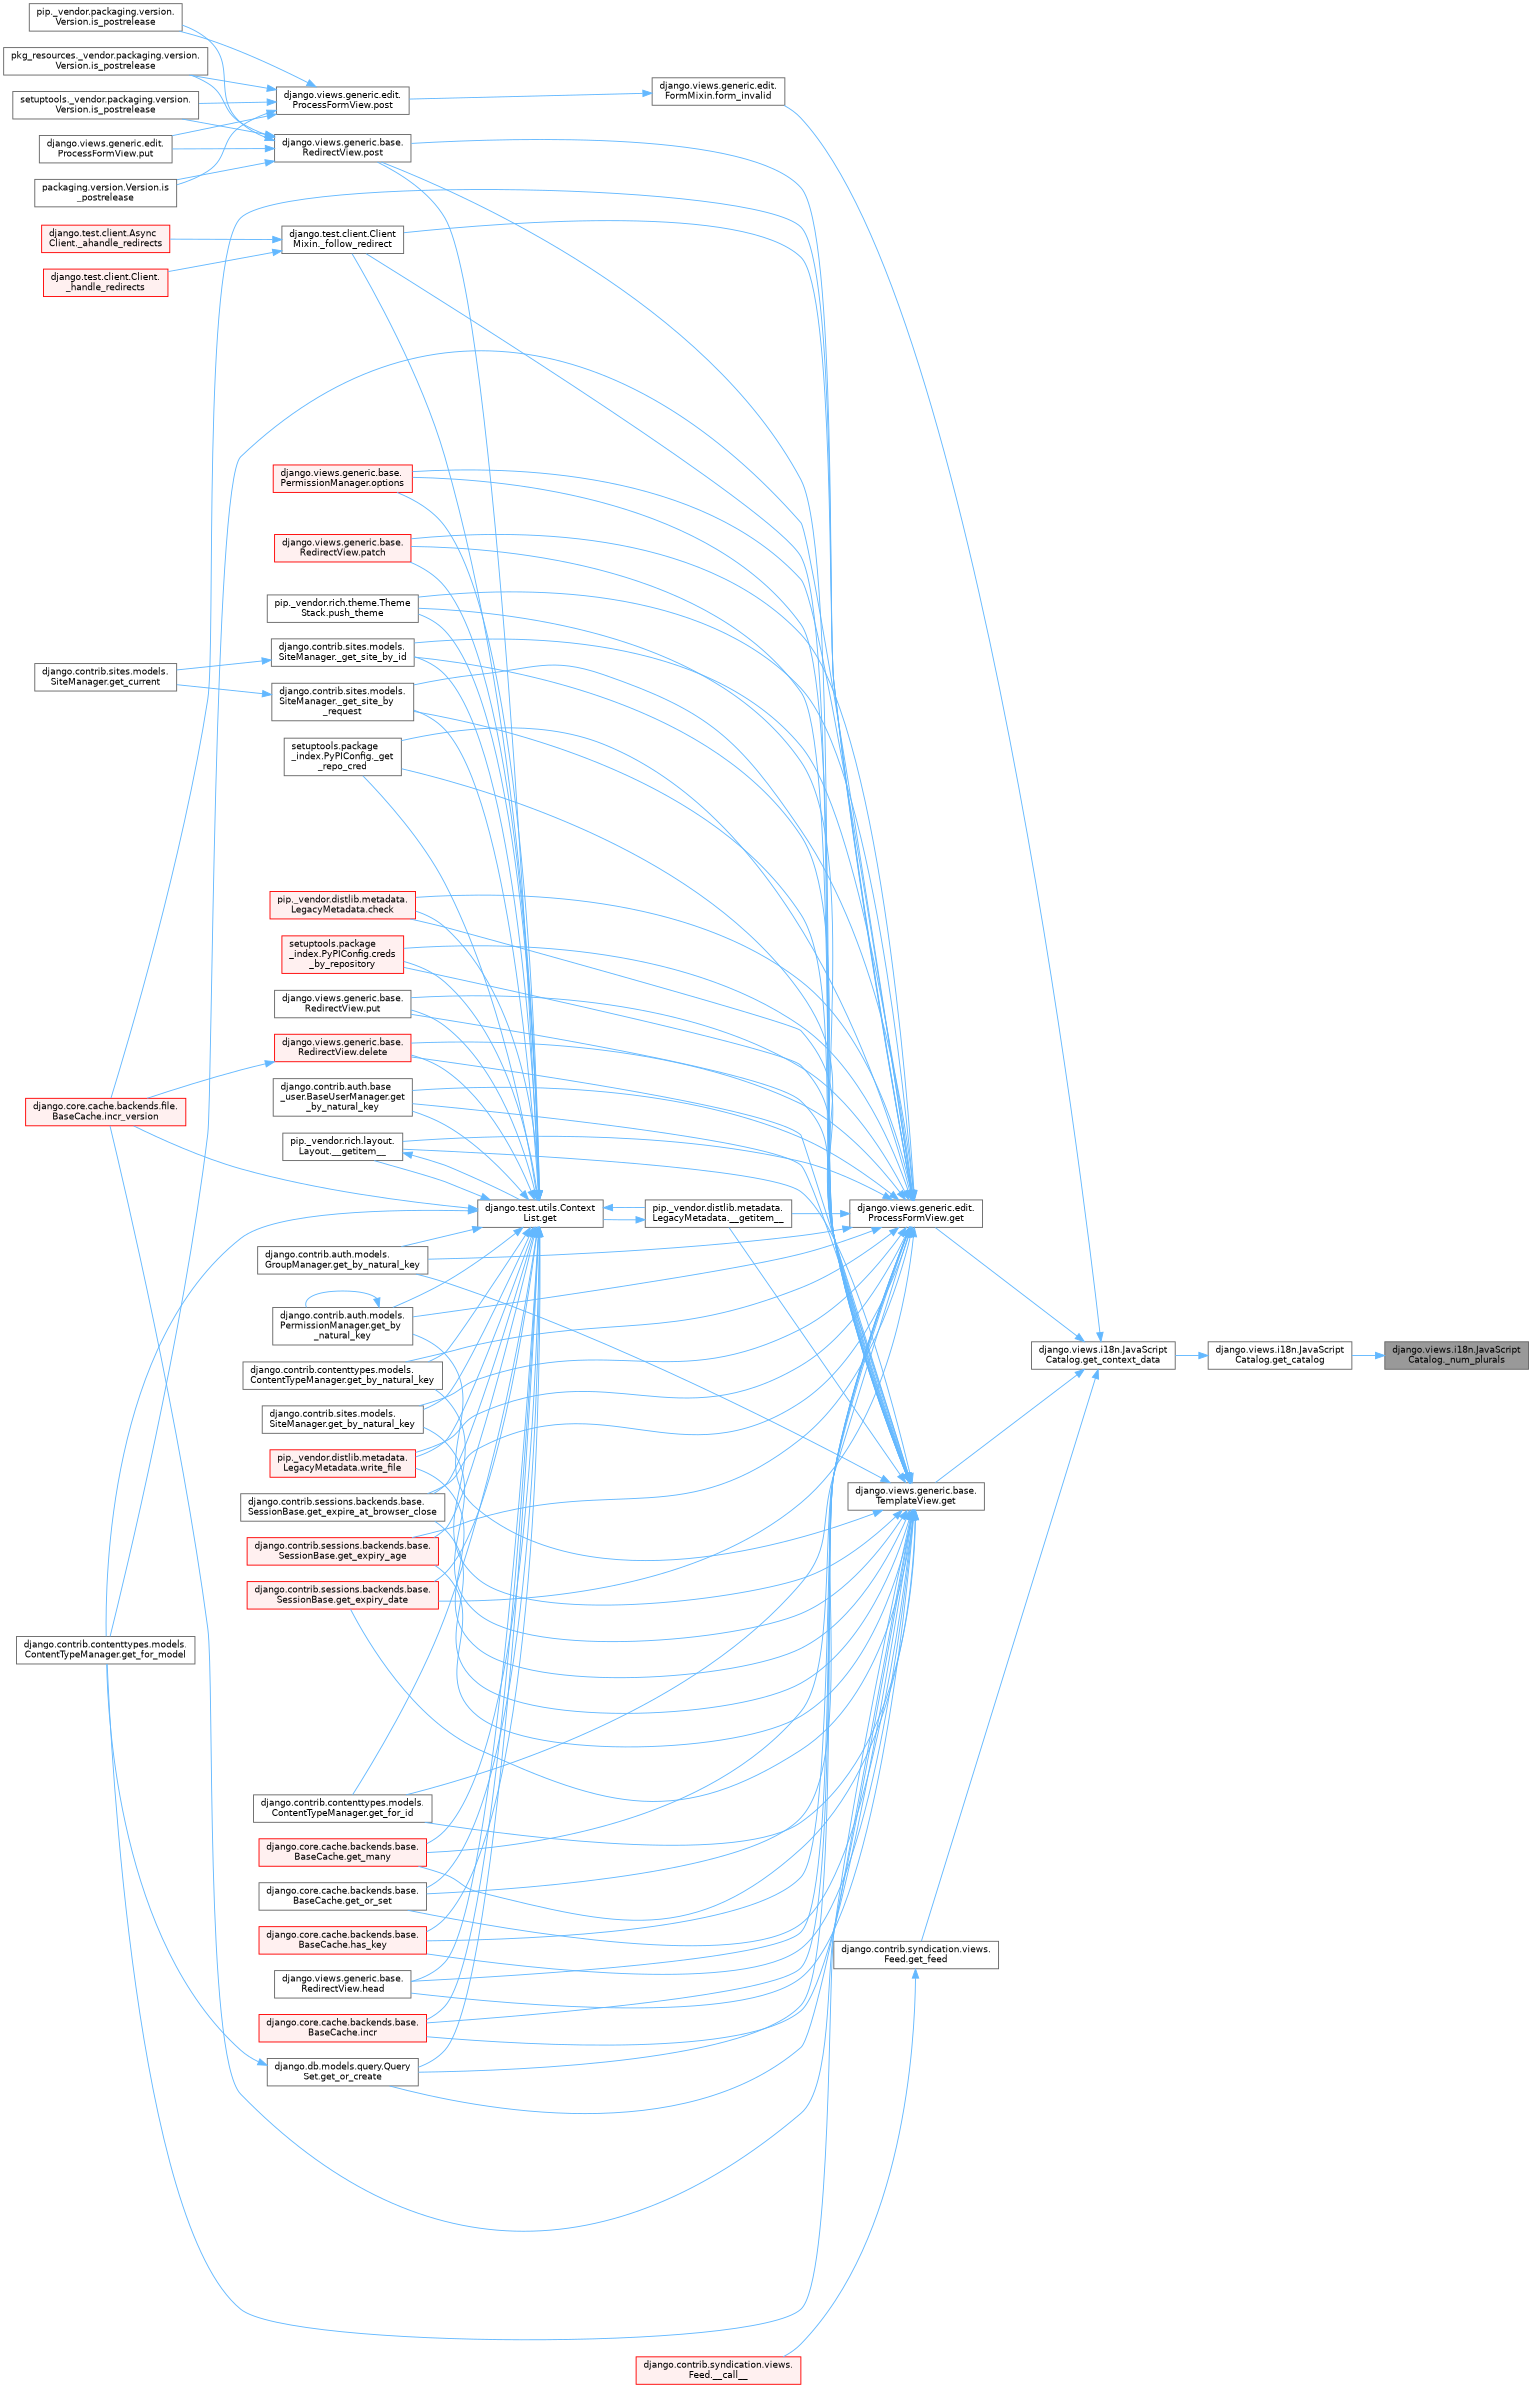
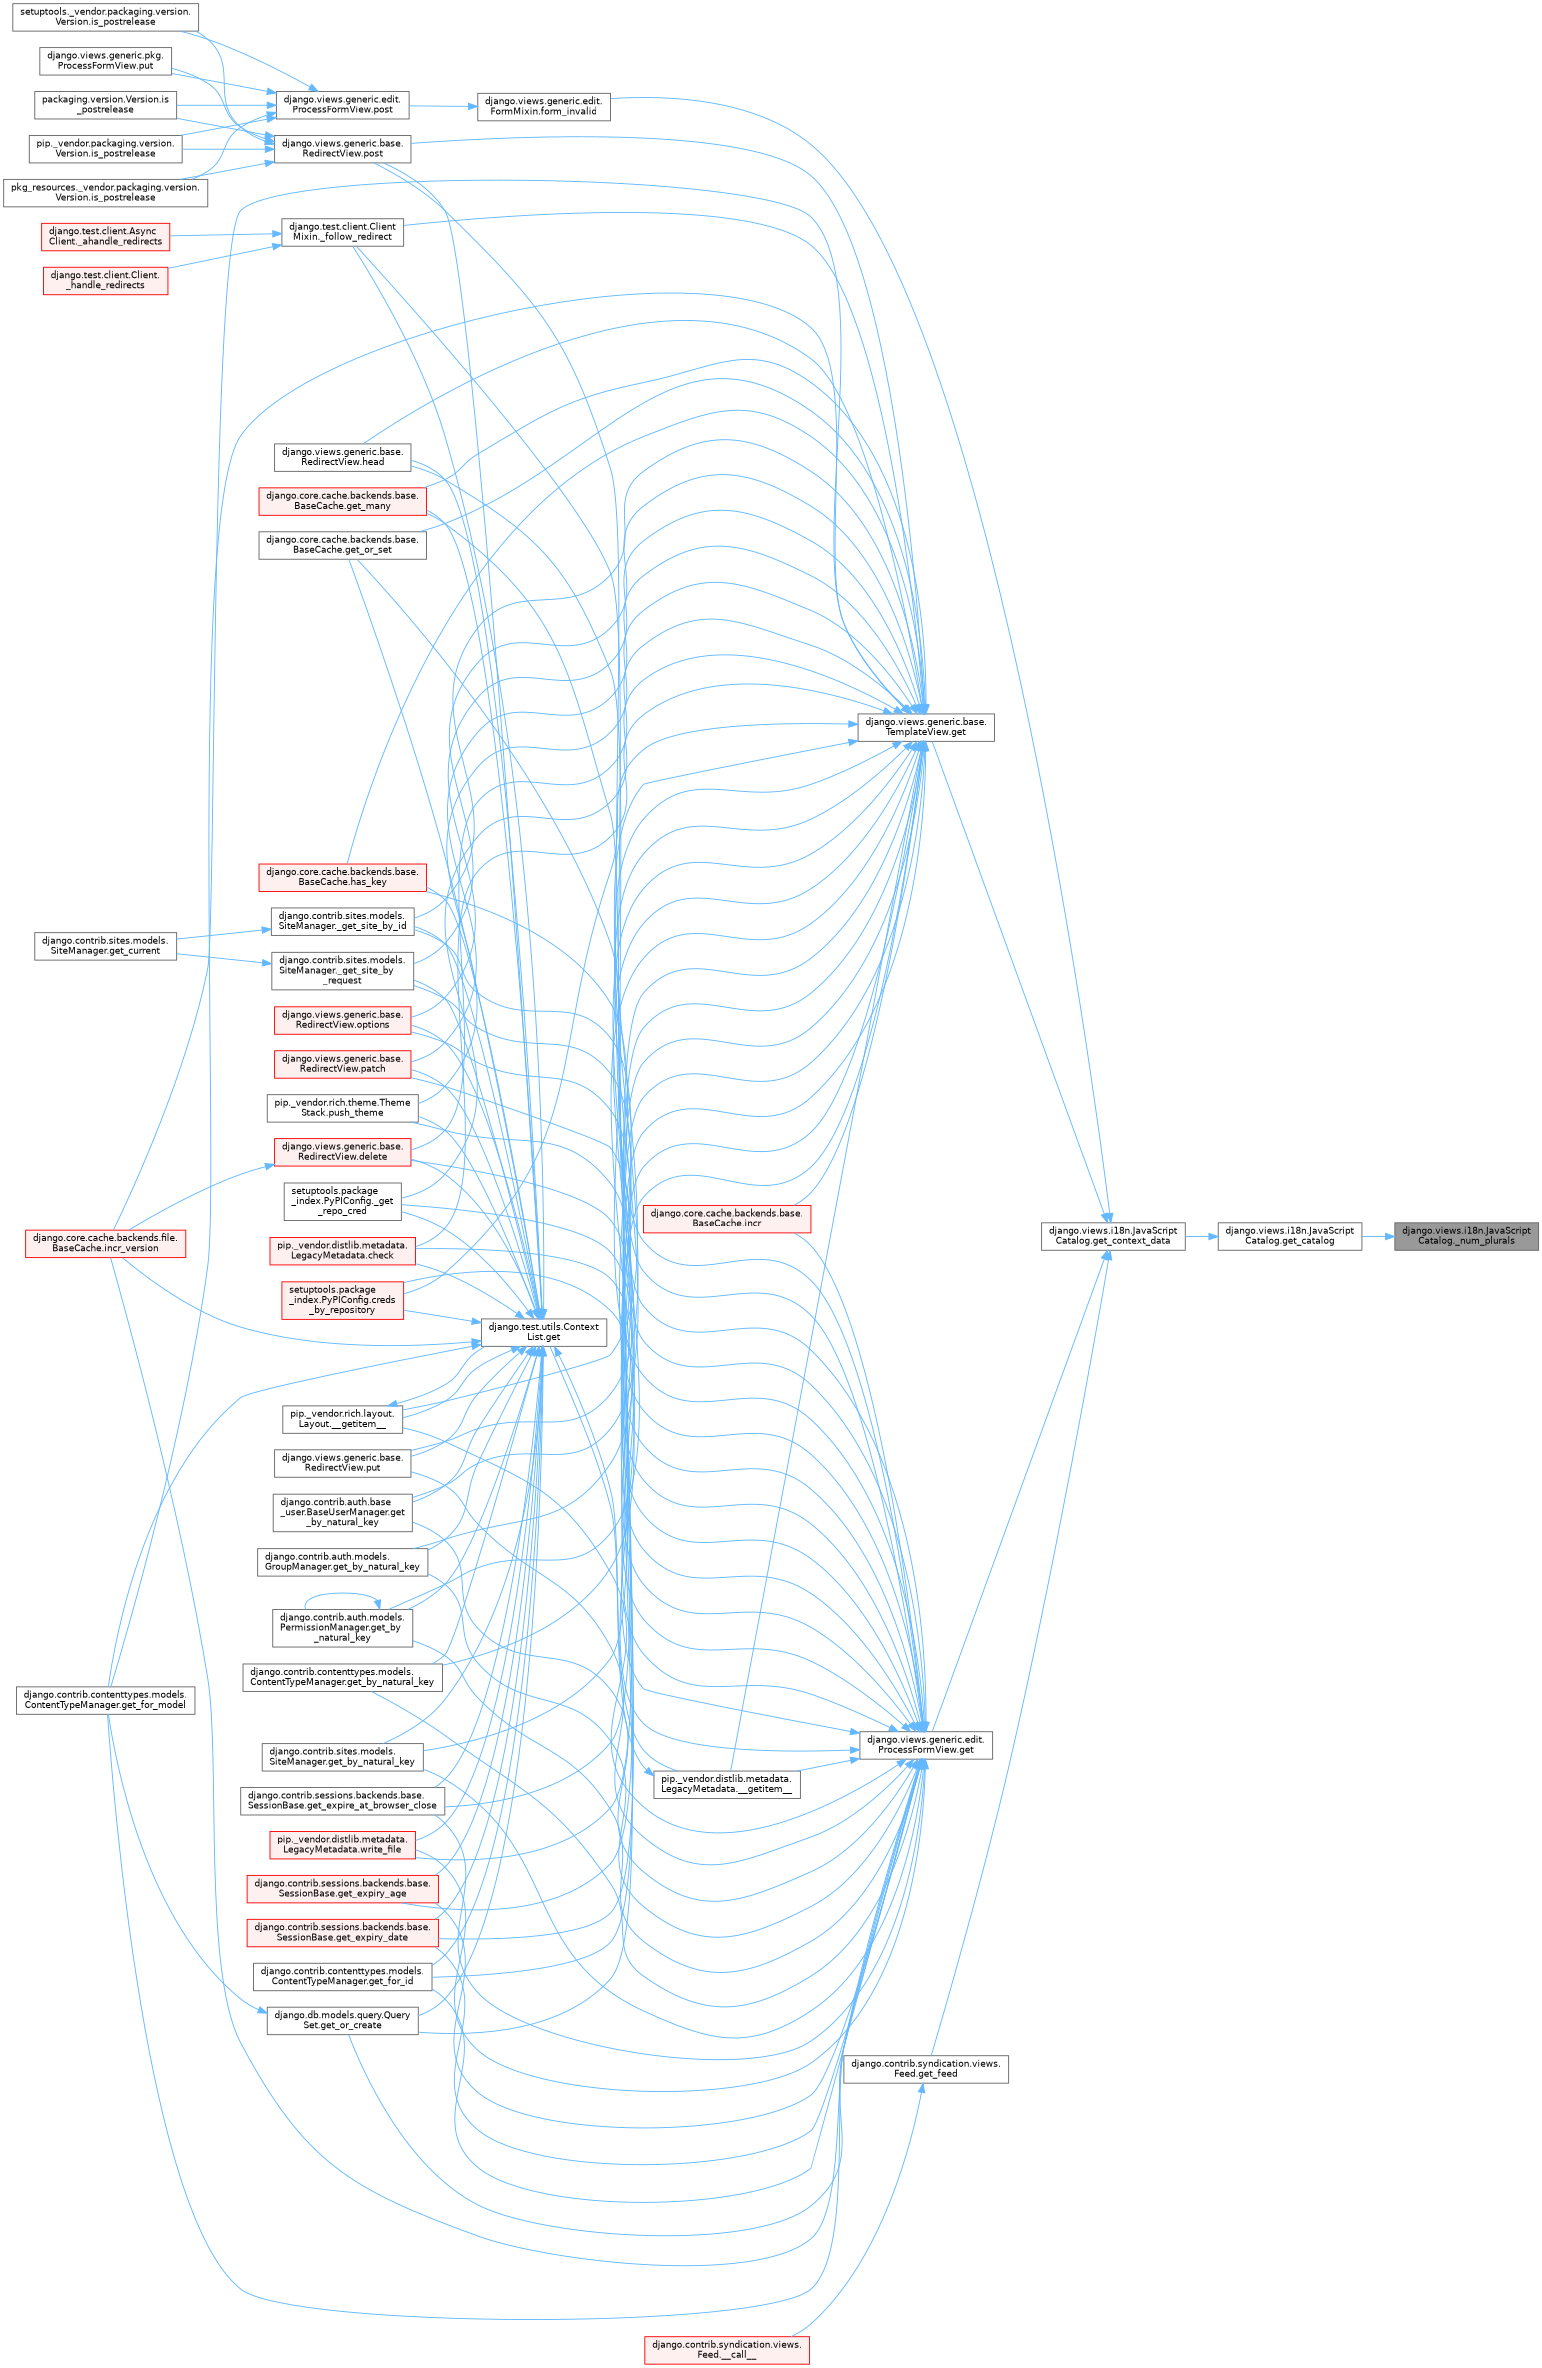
node "django.views.generic.edit. ProcessFormView.put": label "django.views.generic.edit. ProcessFormView.put" -> "django.views.generic.pkg. ProcessFormView.put"
node "django.views.generic.base. PermissionManager.options": label "django.views.generic.base. PermissionManager.options" -> "django.views.generic.base. RedirectView.options"
edge "django.core.cache.backends.base. BaseCache.incr" -> "django.test.utils.Context List.get": removed
